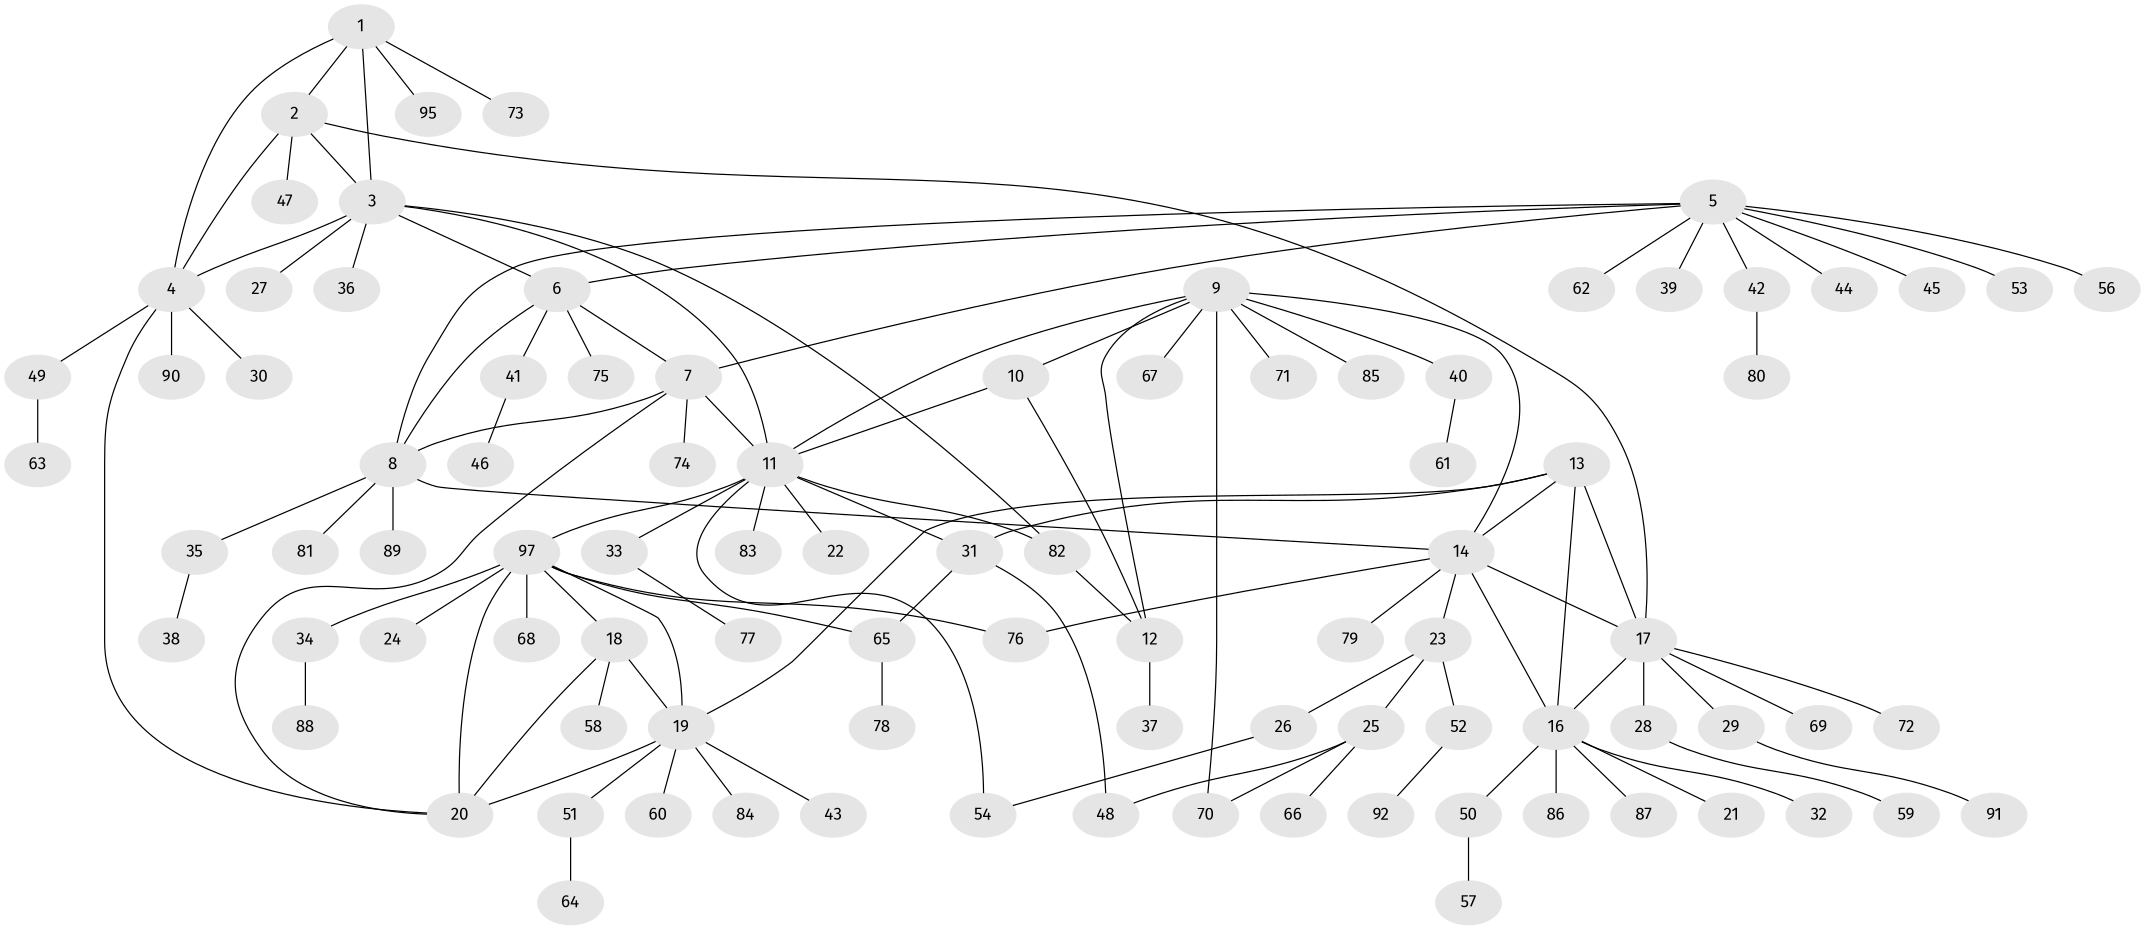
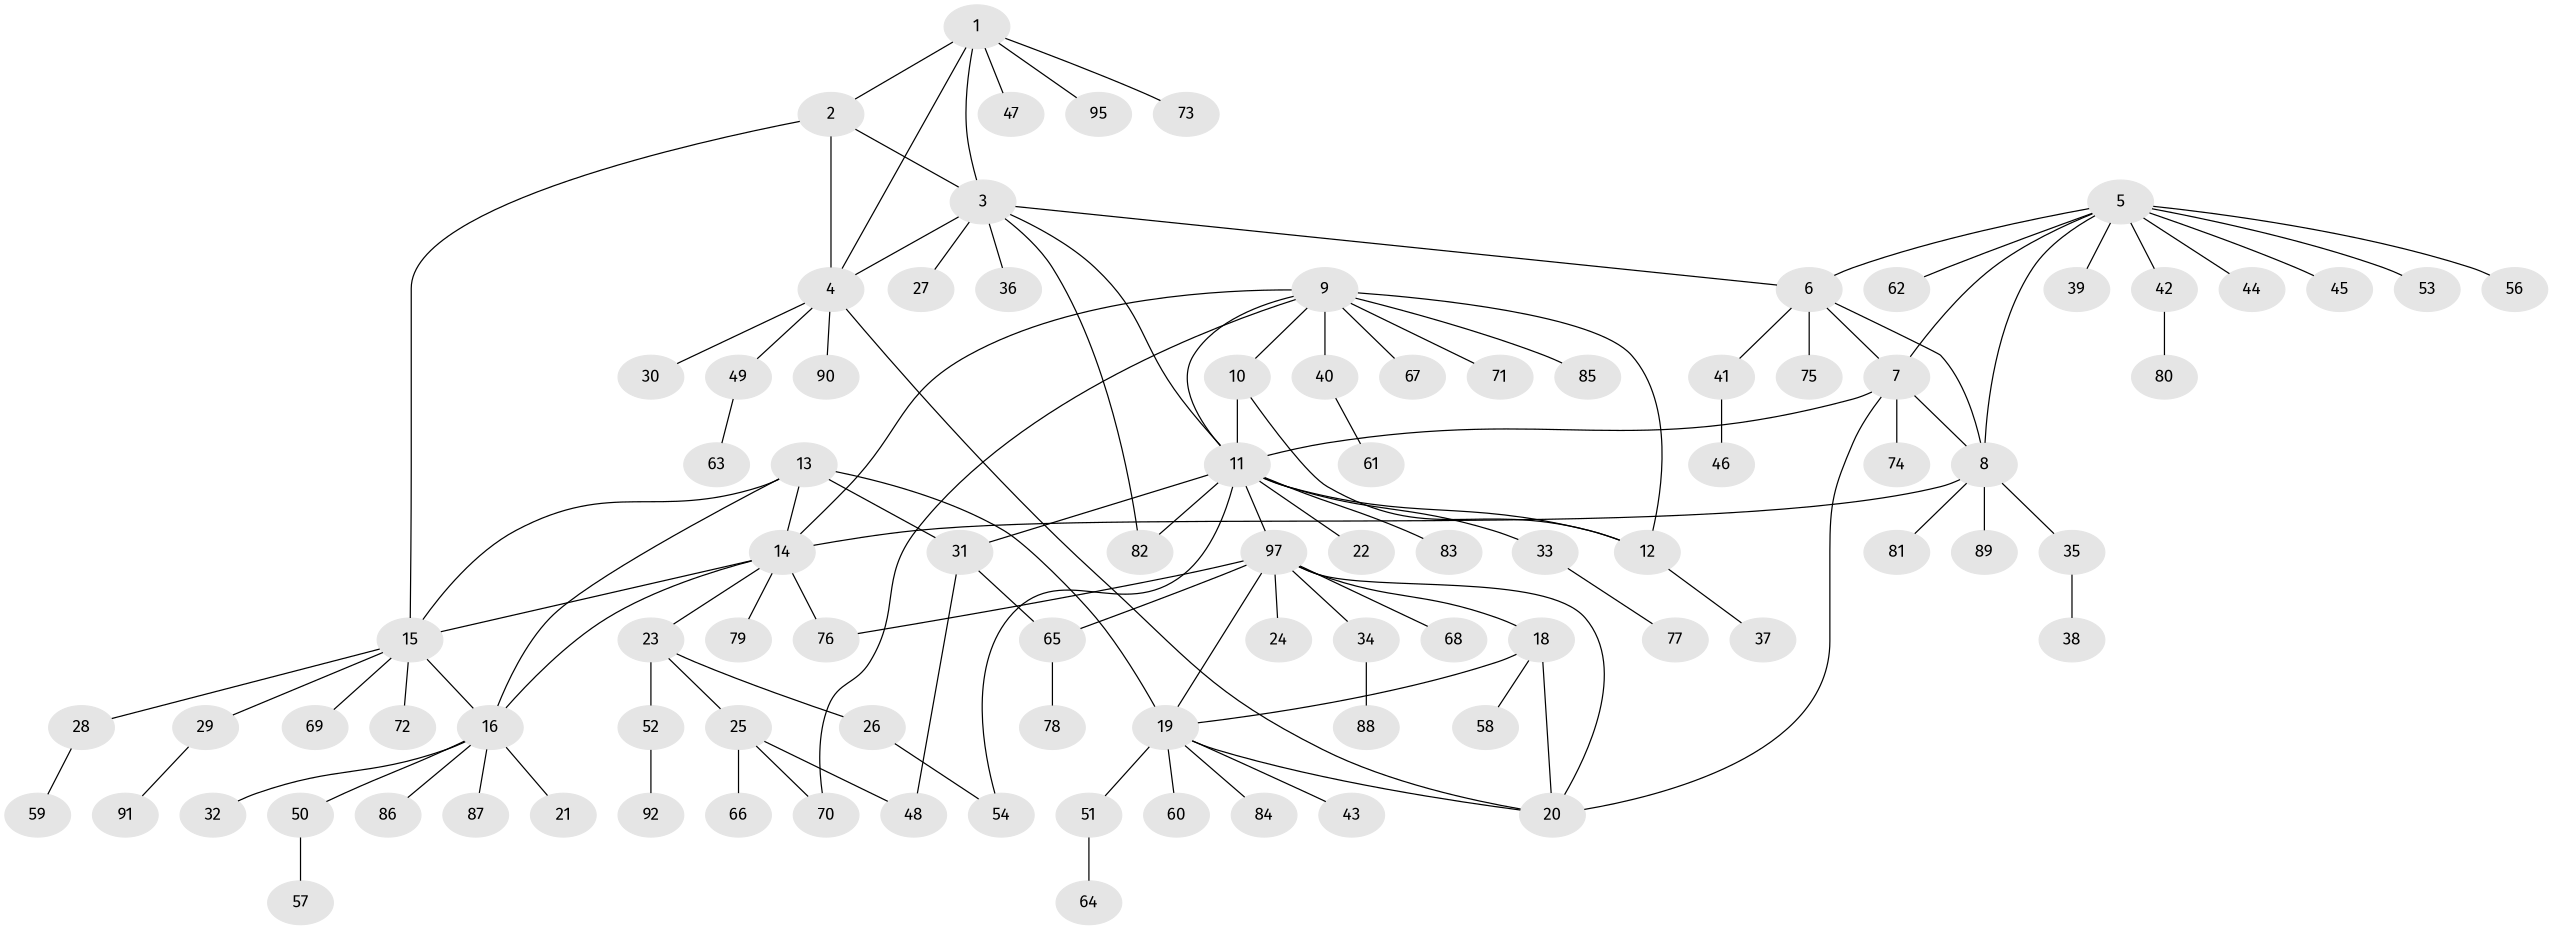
edge "2" -- "47": now "1" -- "47"
edge "82" -- "12": now "11" -- "12"
node "17": label "17" -> "15"
